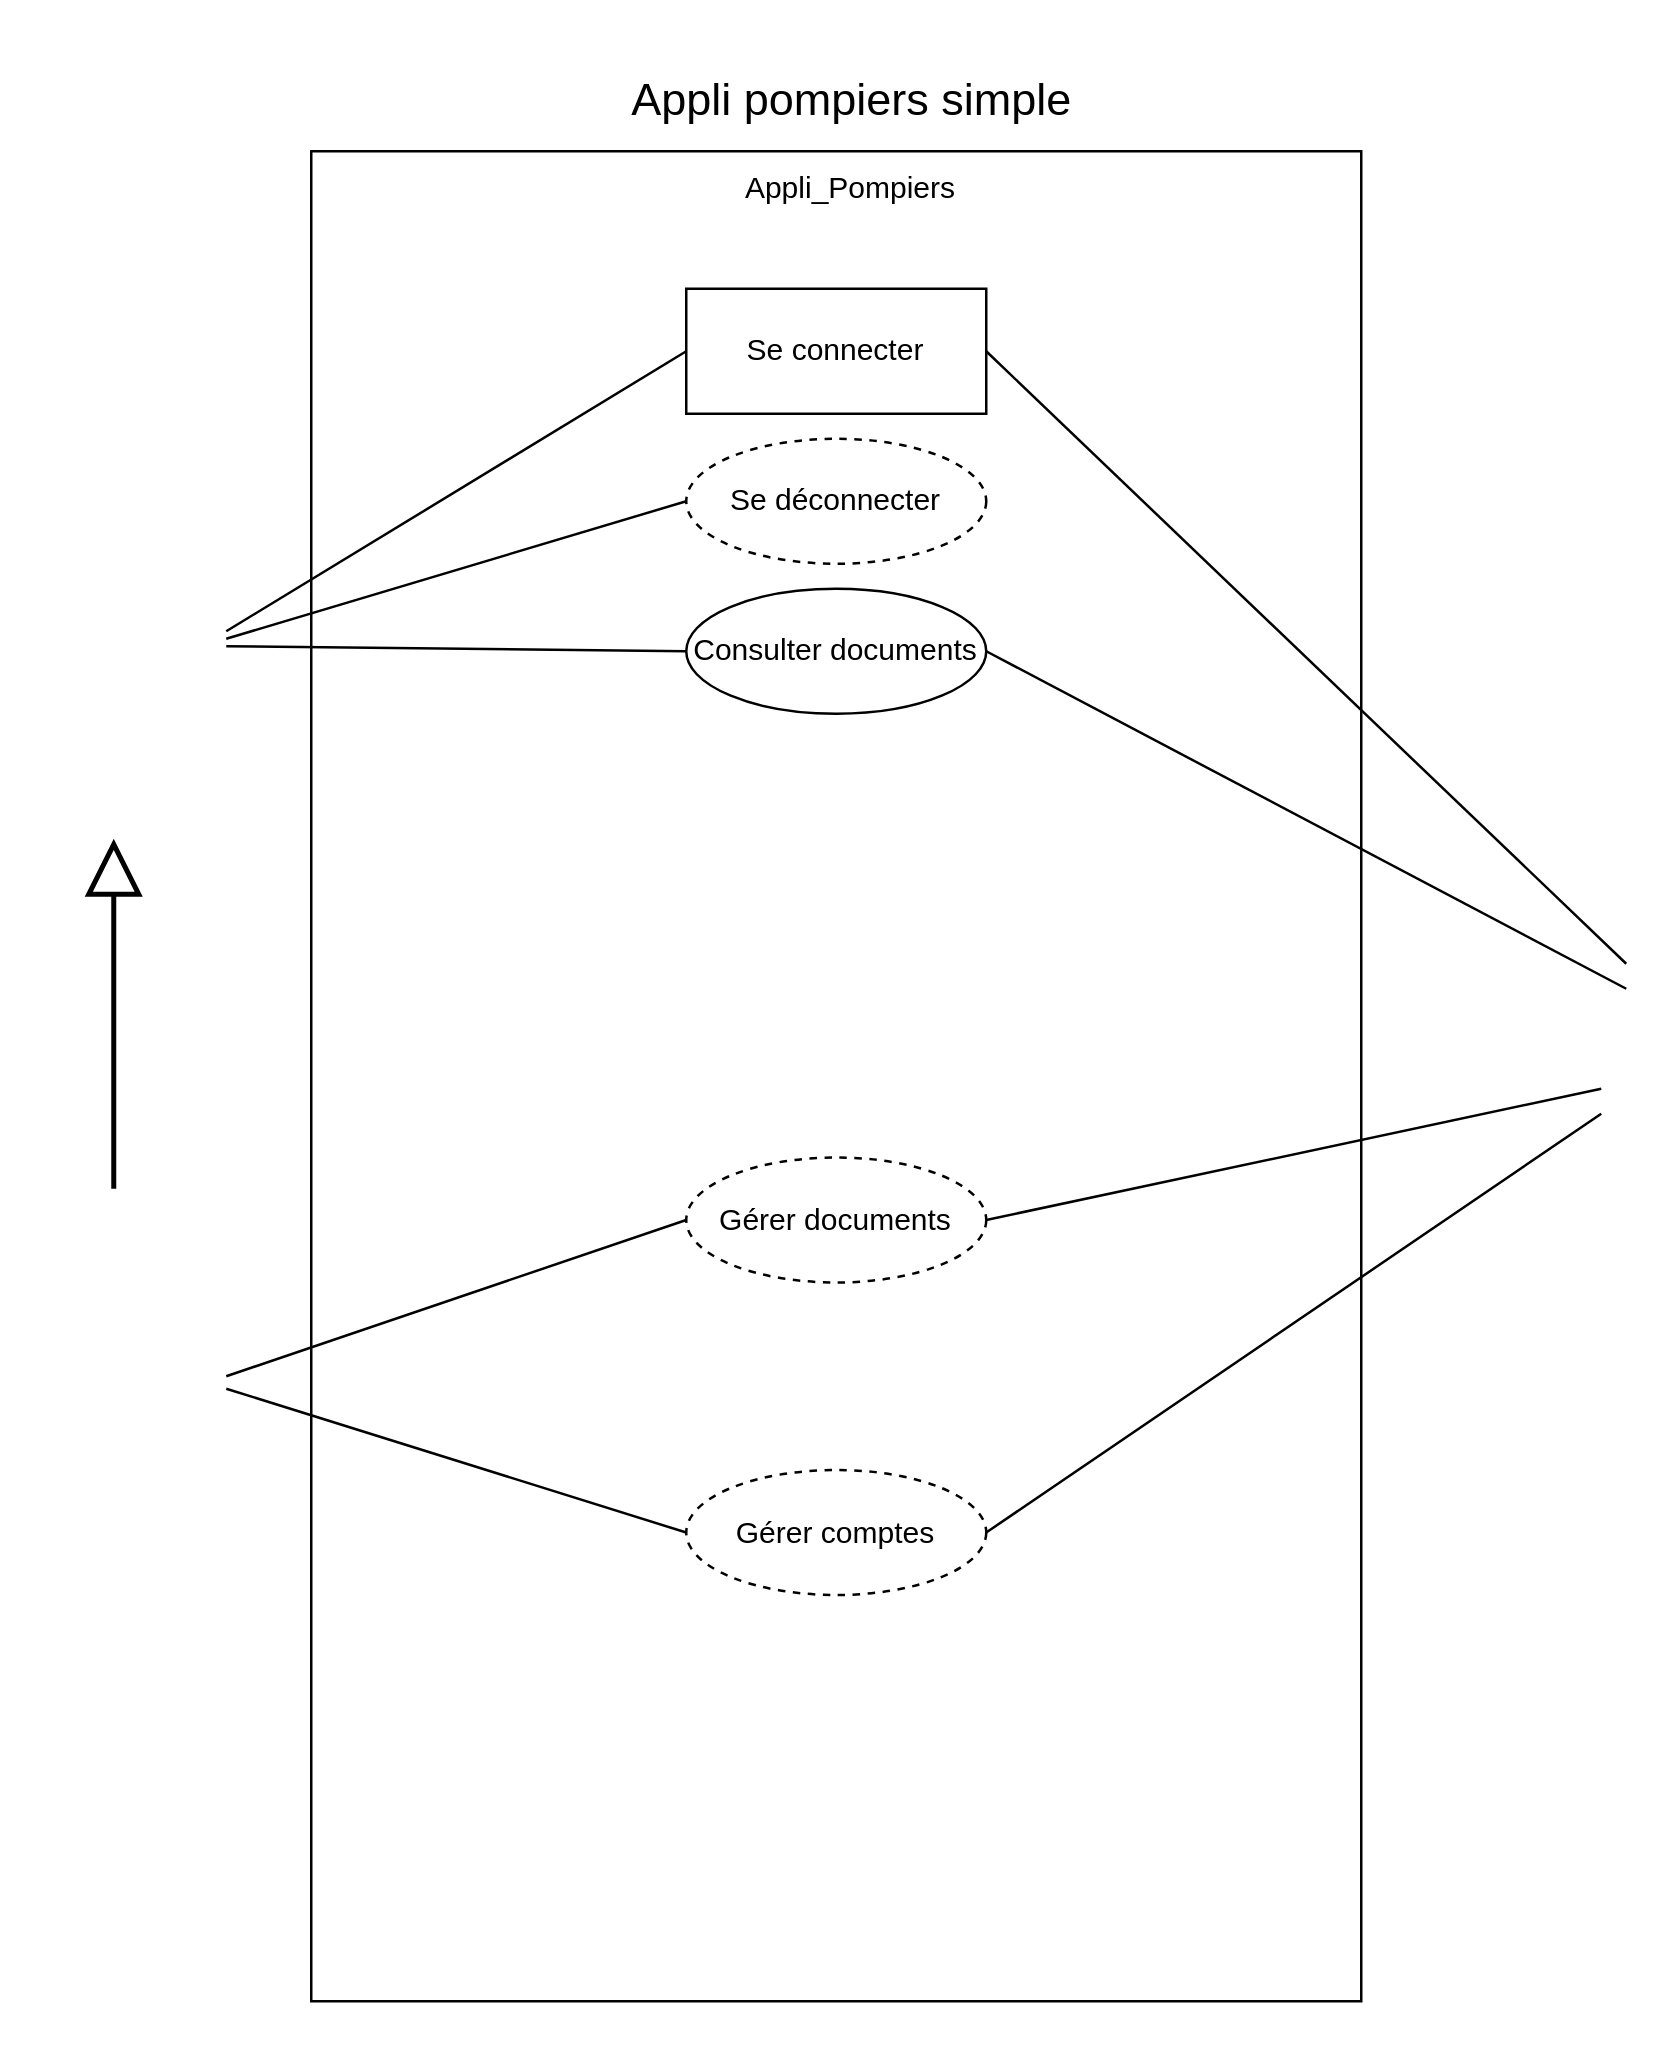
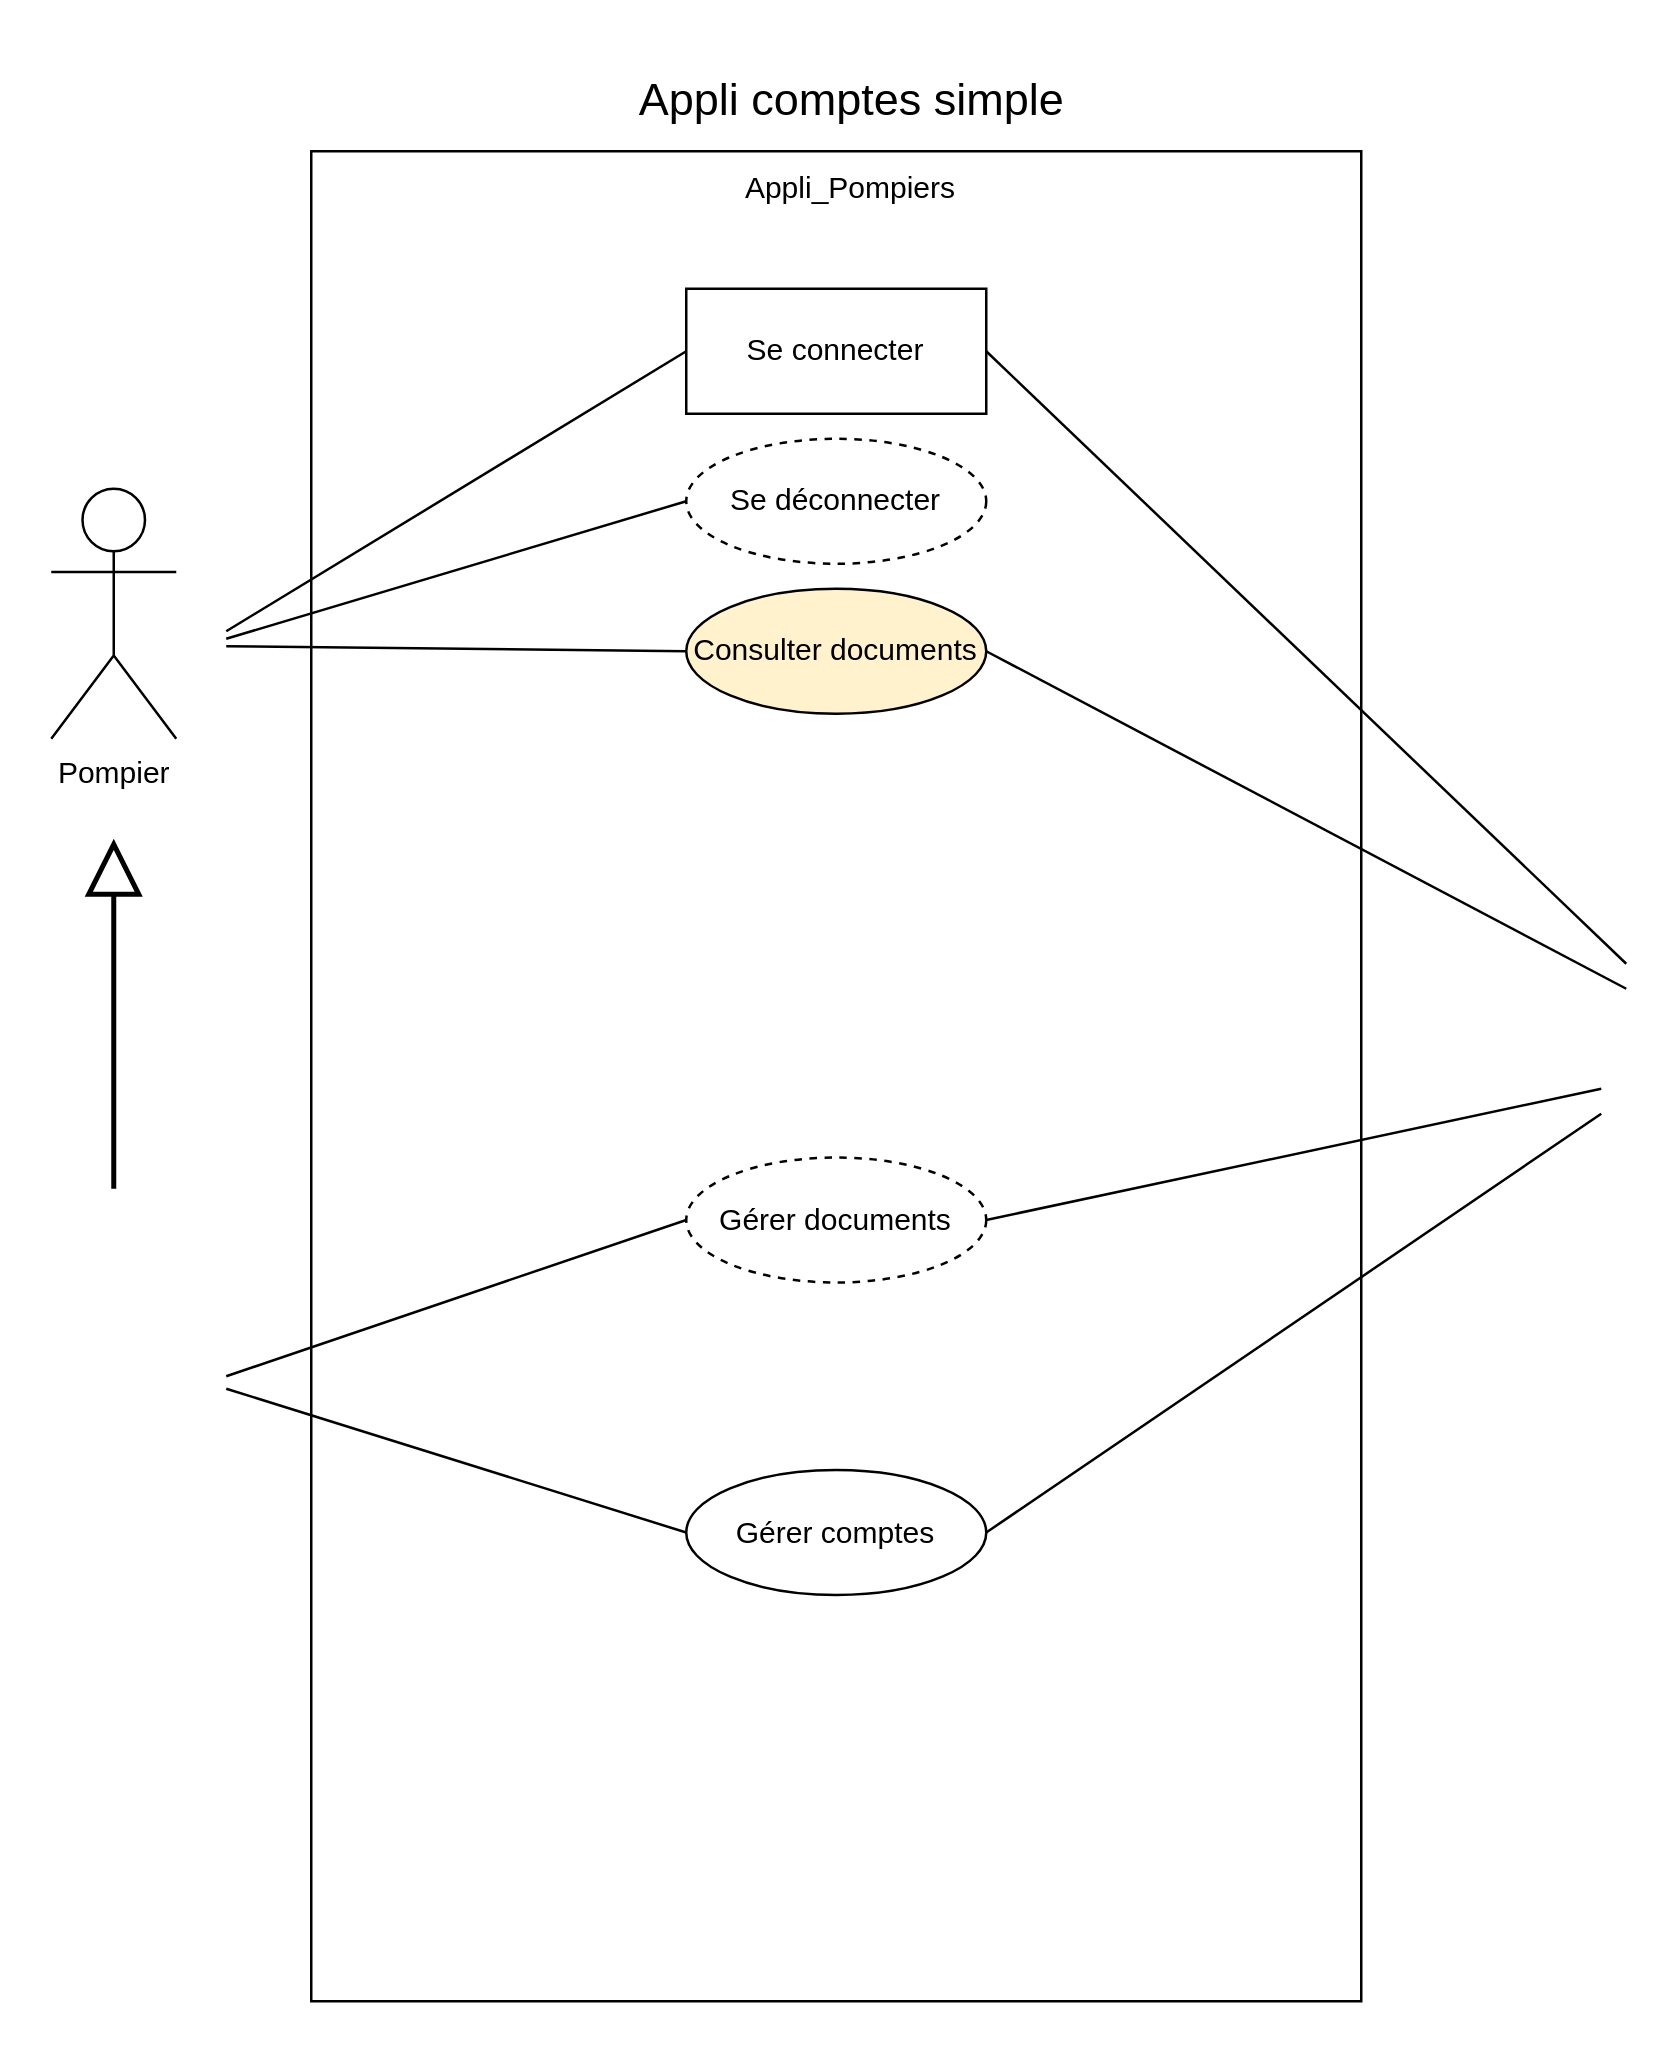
node "Appli pompiers simple": label "Appli pompiers simple" -> "Appli comptes simple"
node "Pompier": added
node "Consulter documents": fillcolor #ffffff -> #fff2cc
node "Gérer comptes": style dashed -> solid
